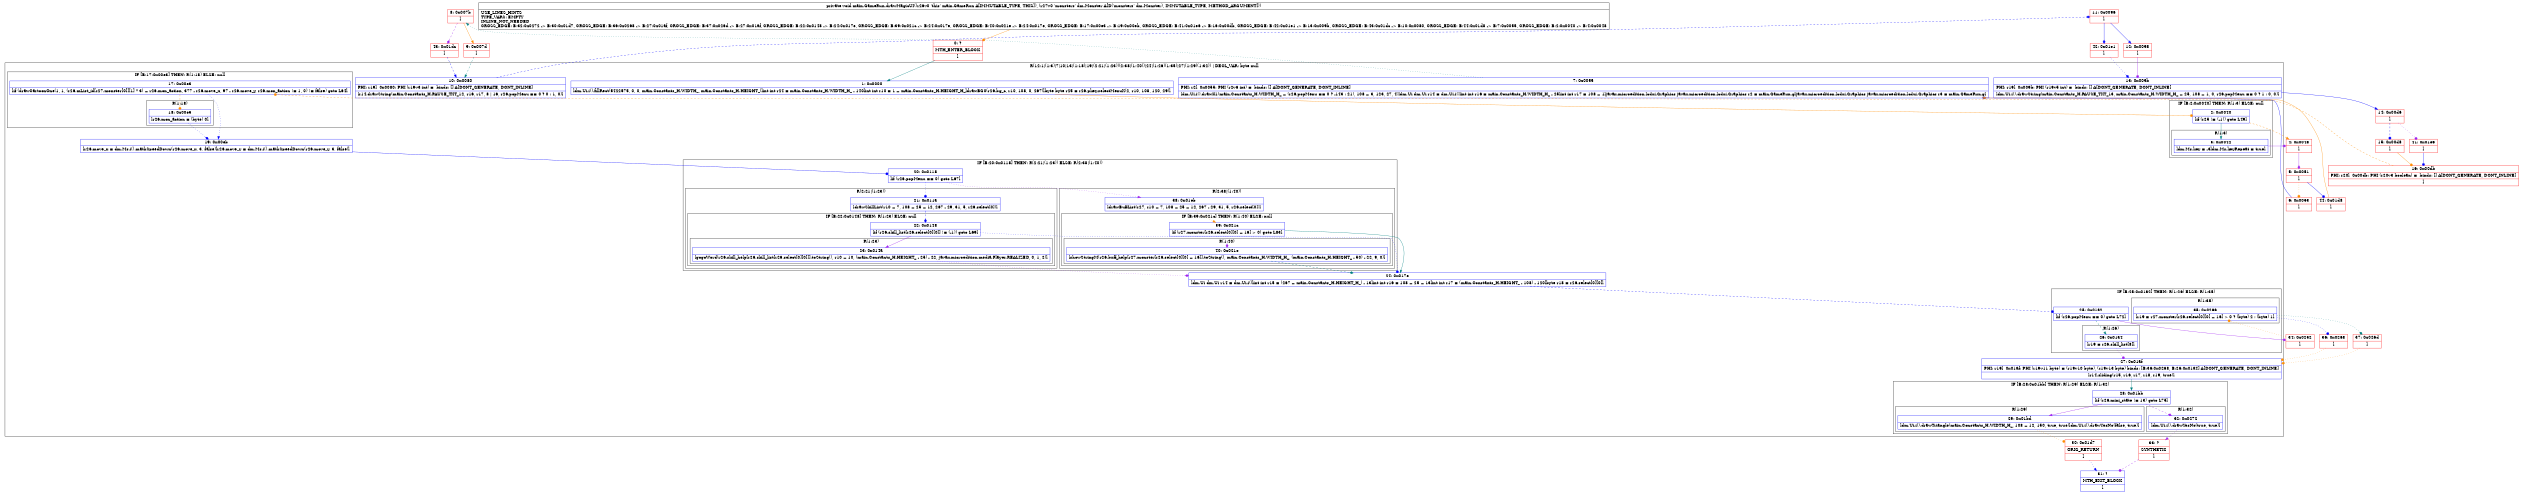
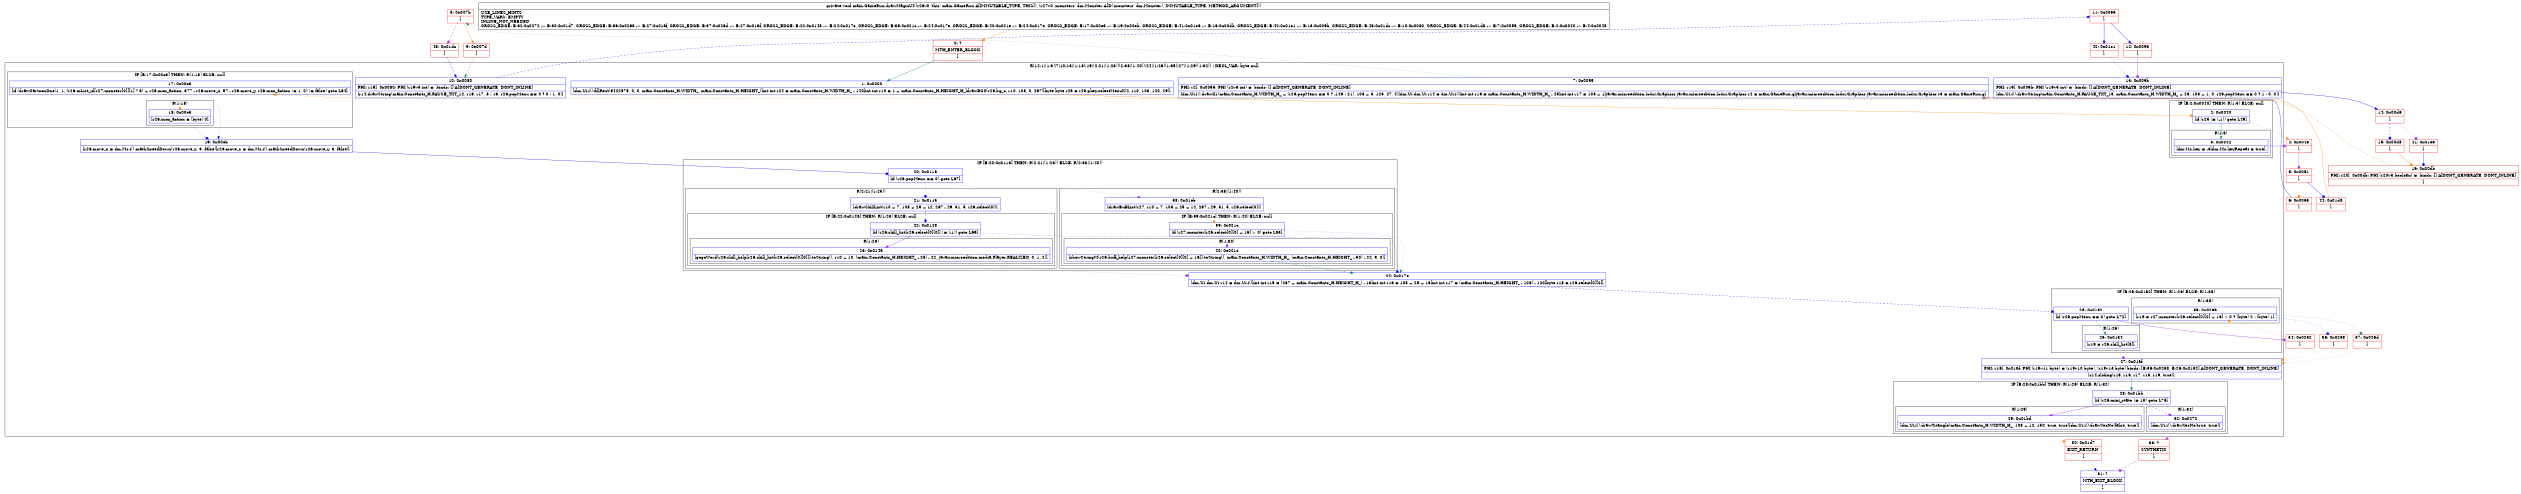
edge "39: 0x021c" -> "24: 0x017e": style solid -> dotted
cluster "R(1:40)": label "R(1:40)" -> "R(1:80)"
node "30: 0x01d7": text "ORIG_RETURN" -> "EXIT_RETURN"
